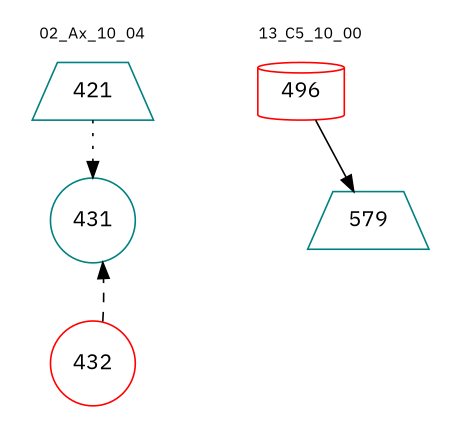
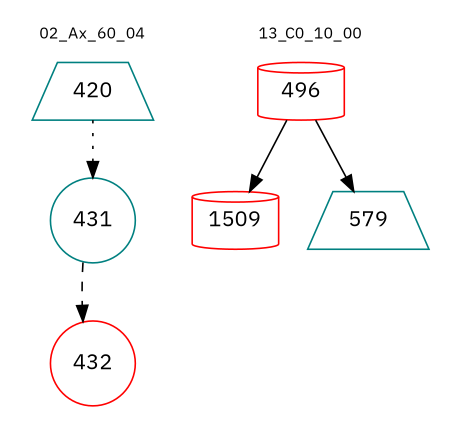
cluster "02_Ax_10_04": label "02_Ax_10_04" -> "02_Ax_60_04"
cluster "13_C5_10_00": label "13_C5_10_00" -> "13_C0_10_00"
node "421": label "421" -> "420"
node "1509": added
edge "432" -> "431": reversed
